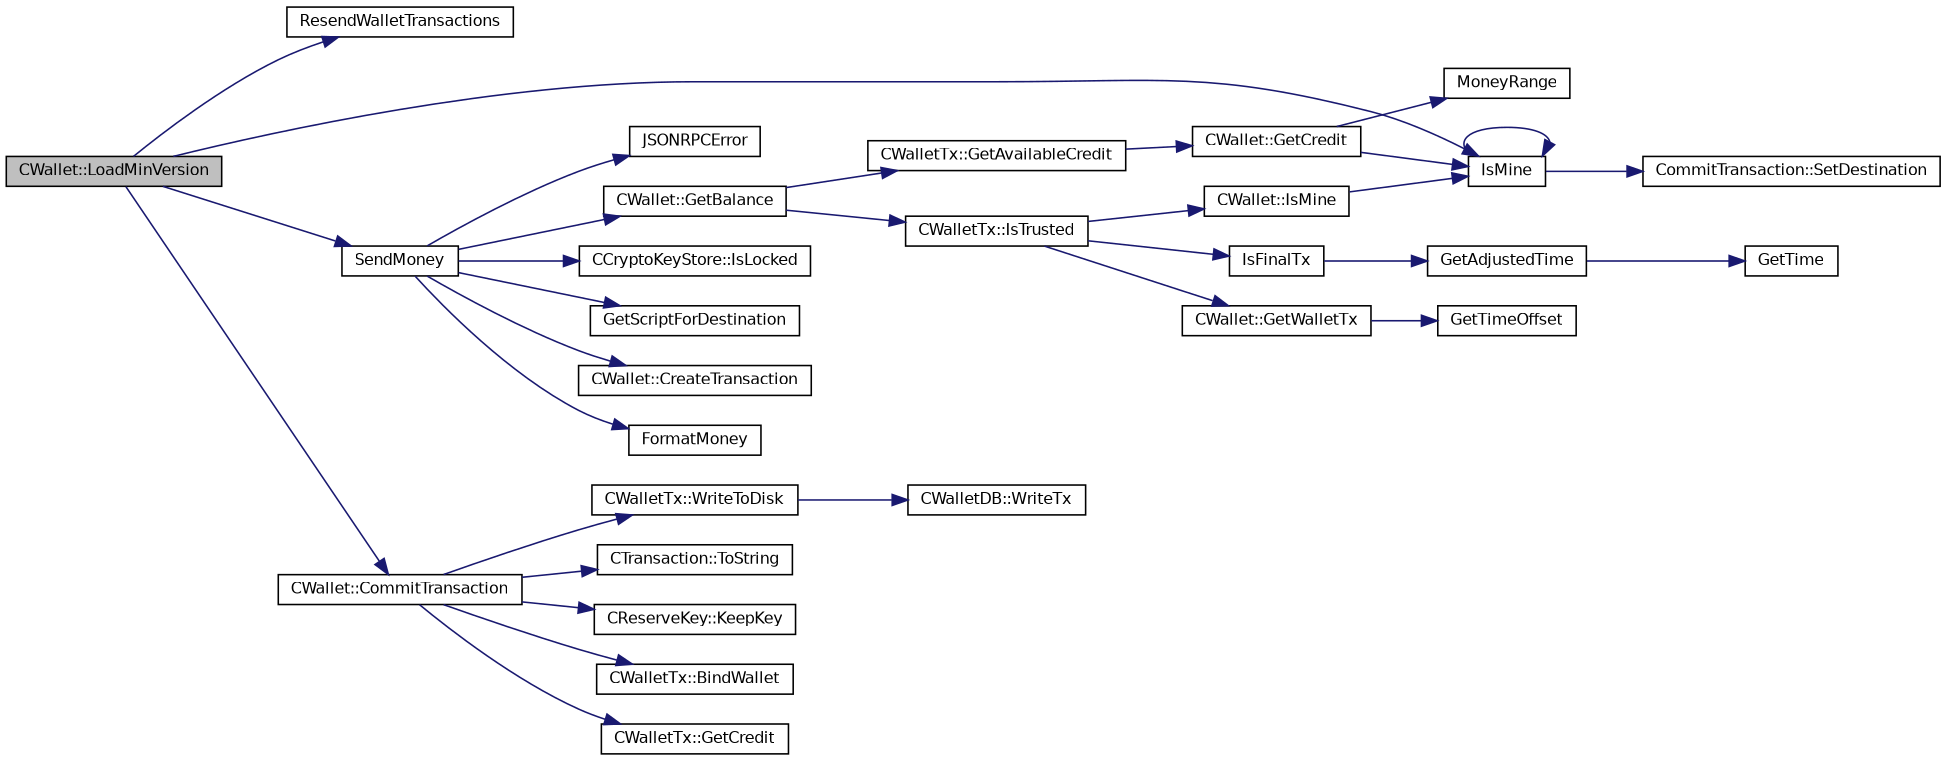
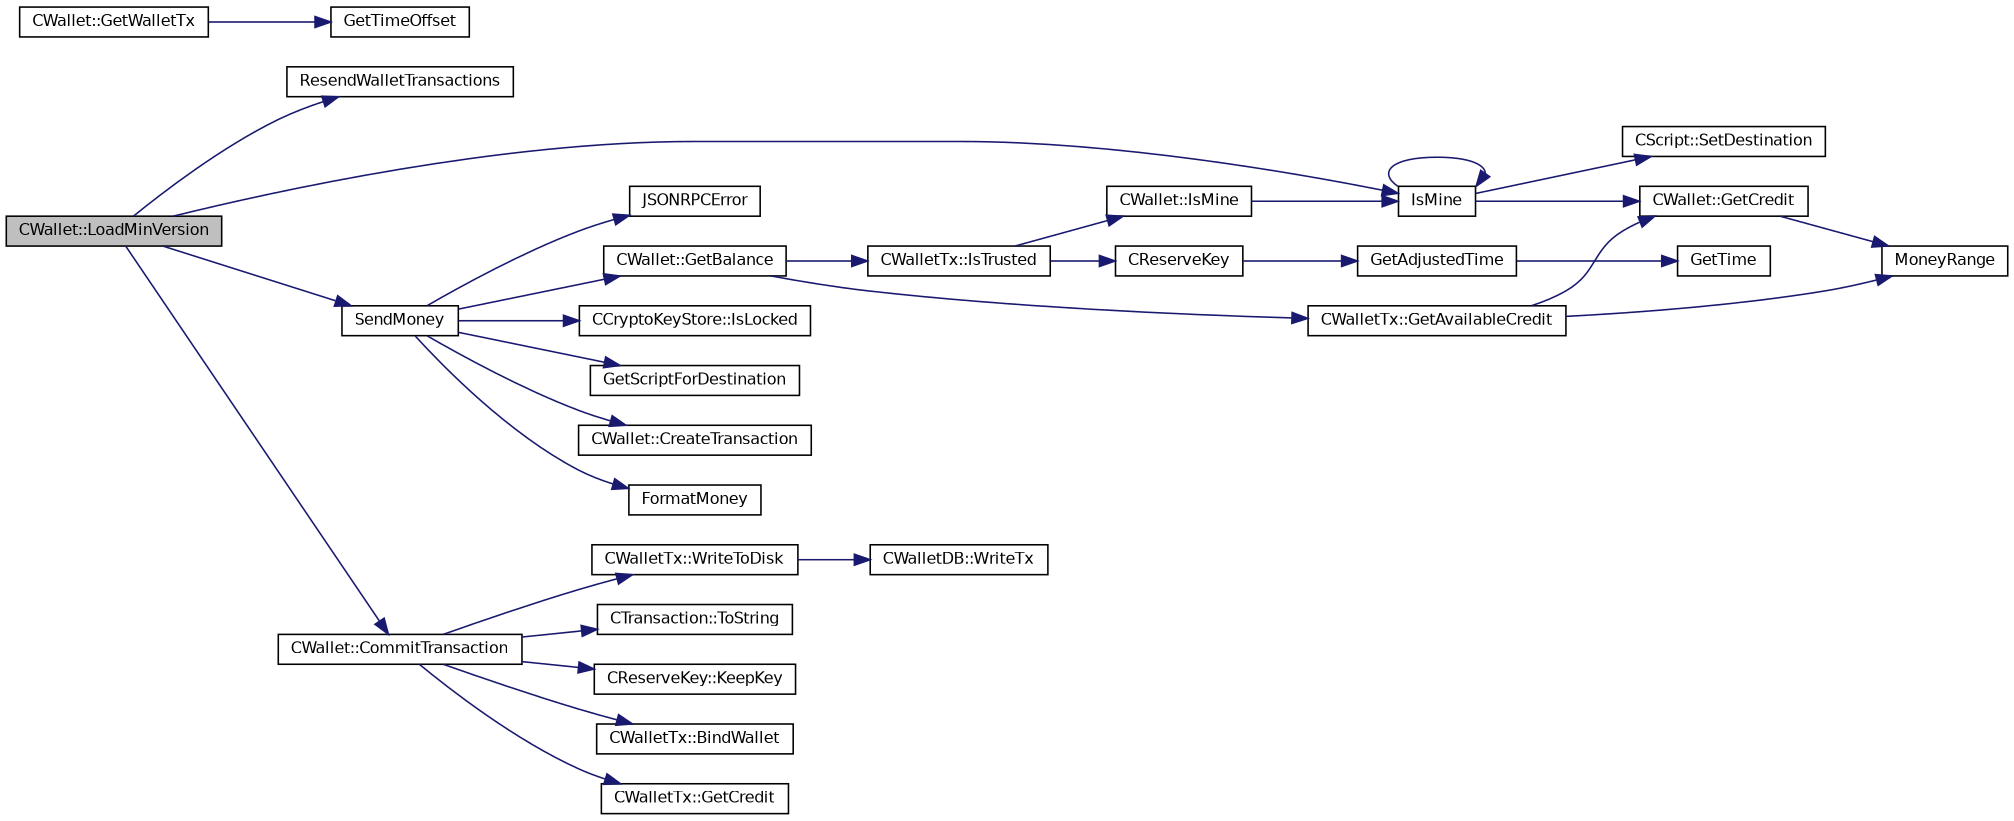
edge "CWallet::GetCredit" -> "IsMine": reversed
node "CommitTransaction::SetDestination": label "CommitTransaction::SetDestination" -> "CScript::SetDestination"
node "IsFinalTx": label "IsFinalTx" -> "CReserveKey"
edge "CWalletTx::IsTrusted" -> "CWallet::GetWalletTx": removed
edge "CWalletTx::GetAvailableCredit" -> "MoneyRange": added
